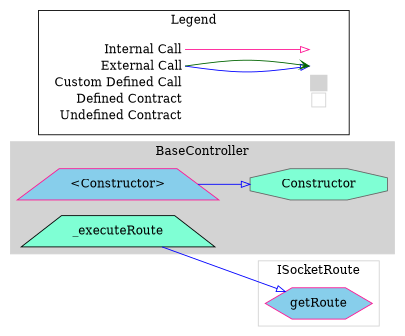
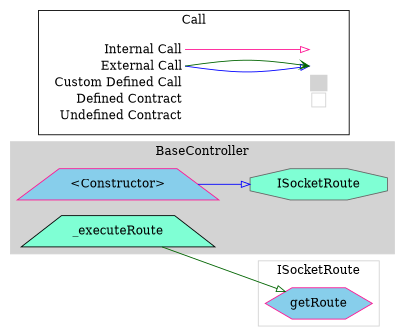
cluster "Legend": label "Legend" -> "Call"
node "Constructor": label "Constructor" -> "ISocketRoute"
edge "_executeRoute" -> "getRoute": color blue -> darkgreen
